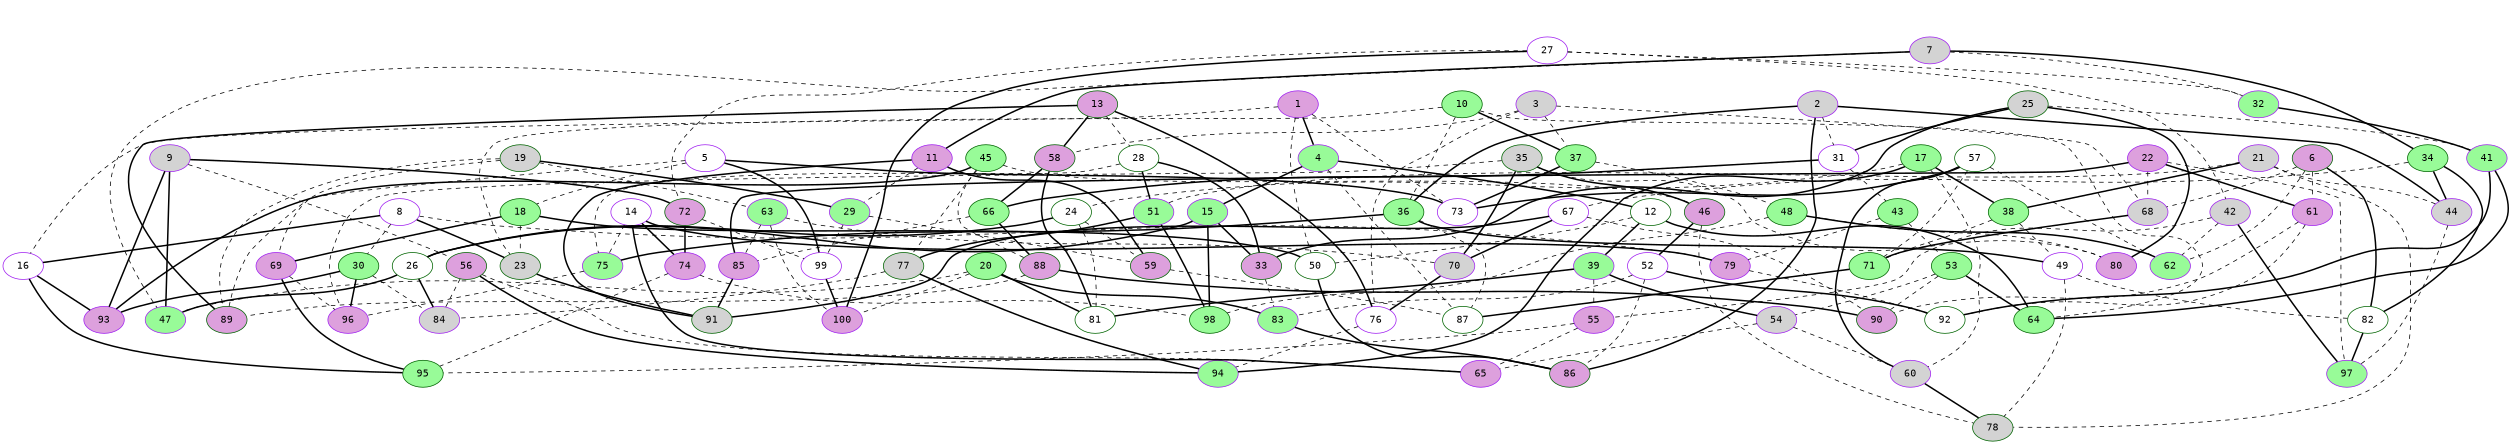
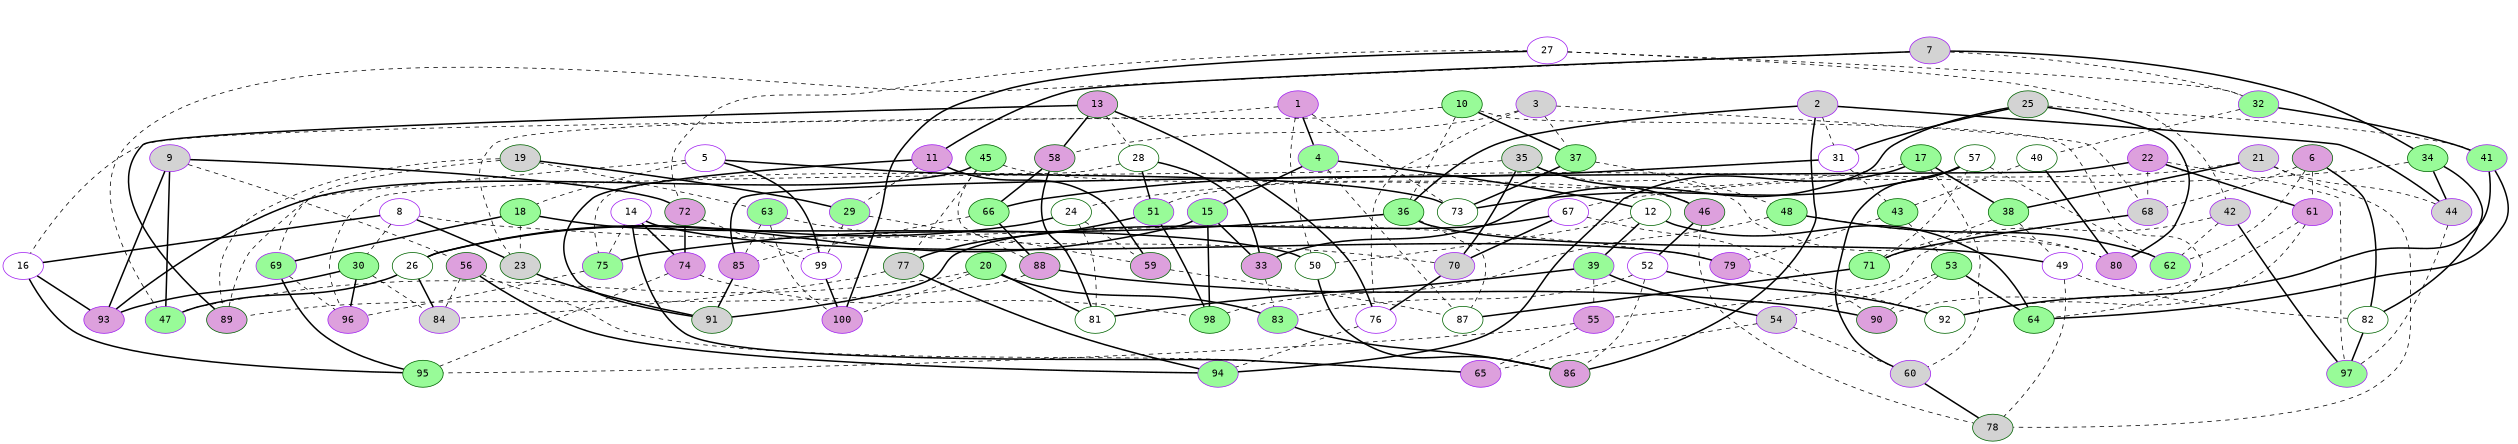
node "40": added
node "73": color purple -> darkgreen
node "69": fillcolor plum -> palegreen
